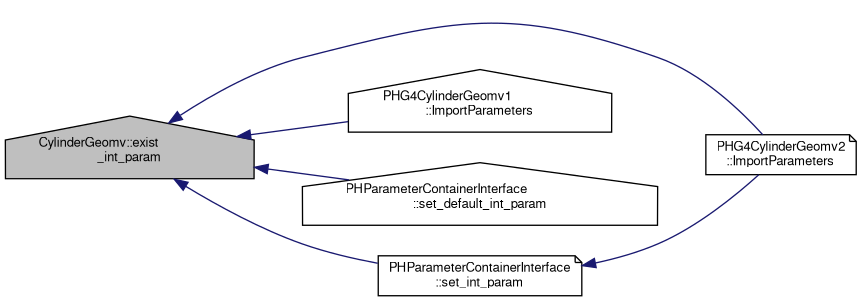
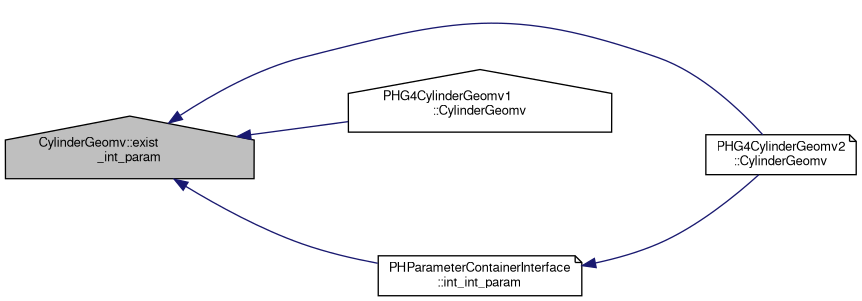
node "PHG4CylinderGeomv1 ::ImportParameters": label "PHG4CylinderGeomv1 ::ImportParameters" -> "PHG4CylinderGeomv1 ::CylinderGeomv"
node "PHG4CylinderGeomv2 ::ImportParameters": label "PHG4CylinderGeomv2 ::ImportParameters" -> "PHG4CylinderGeomv2 ::CylinderGeomv"
node "PHParameterContainerInterface ::set_default_int_param": removed
node "PHParameterContainerInterface ::set_int_param": label "PHParameterContainerInterface ::set_int_param" -> "PHParameterContainerInterface ::int_int_param"
